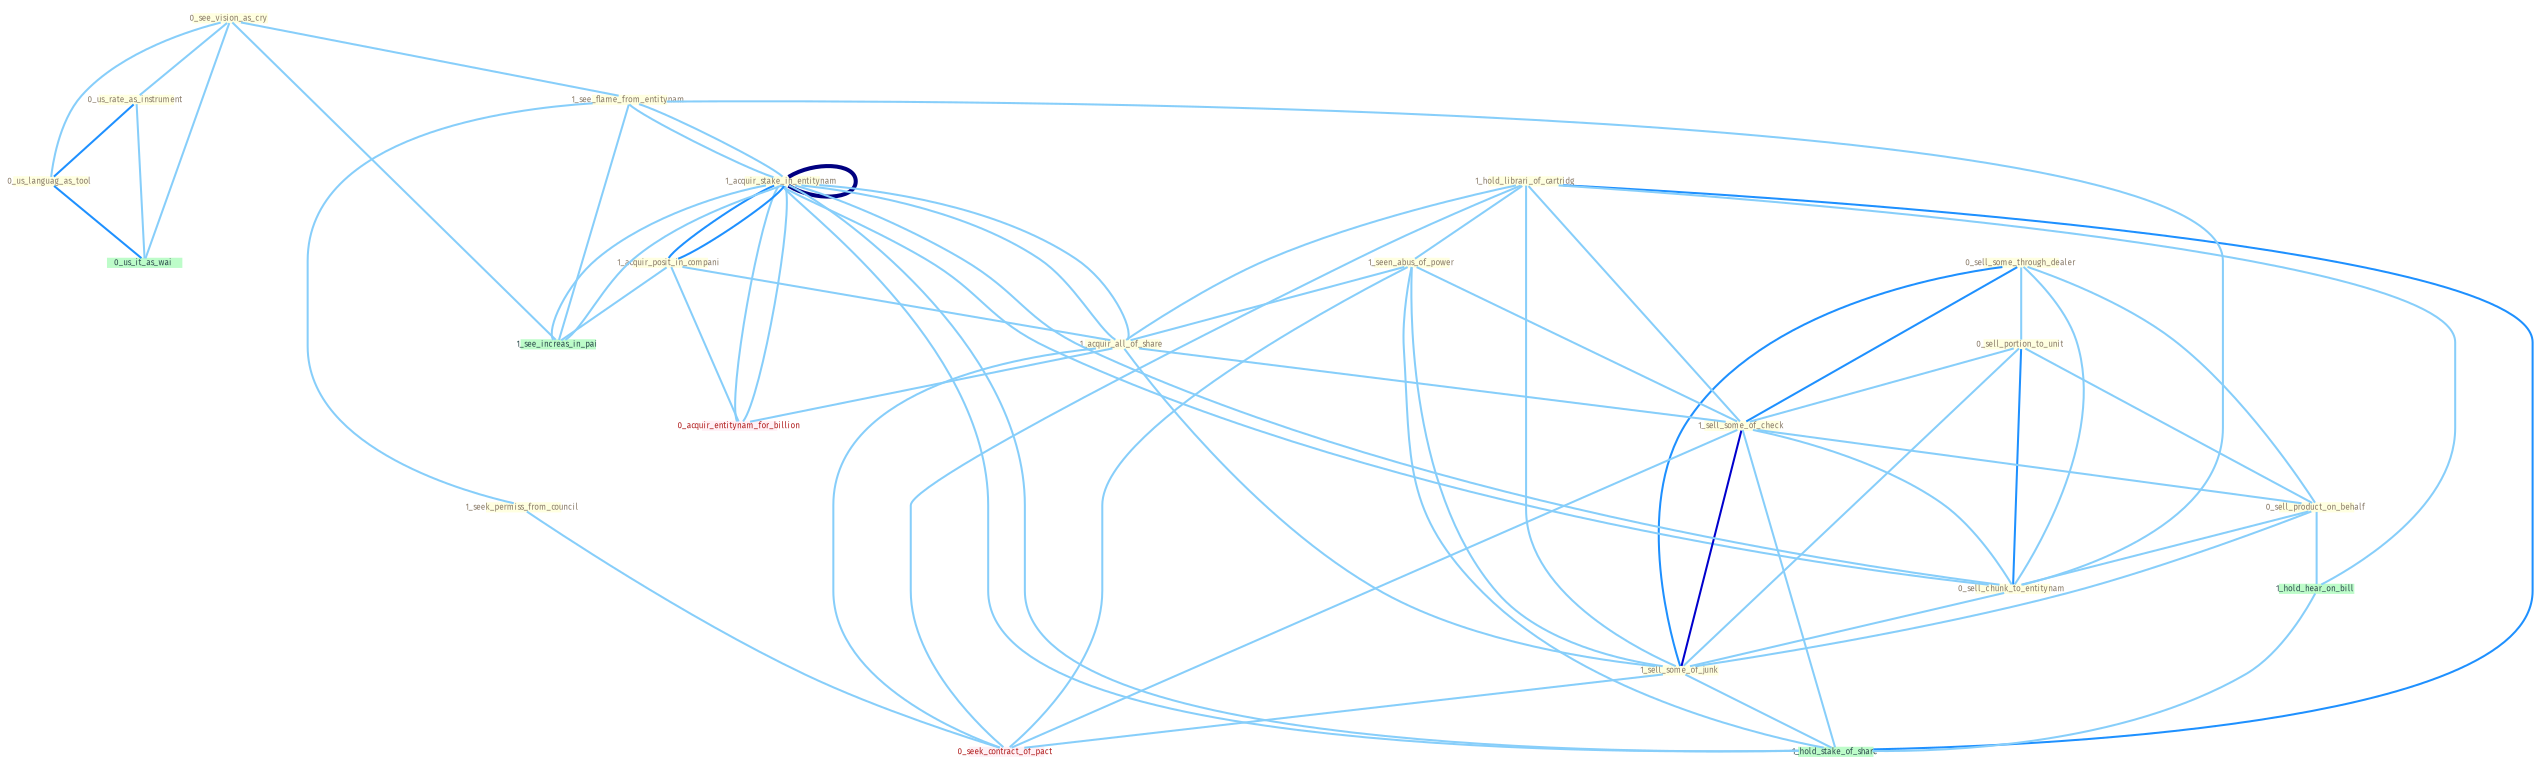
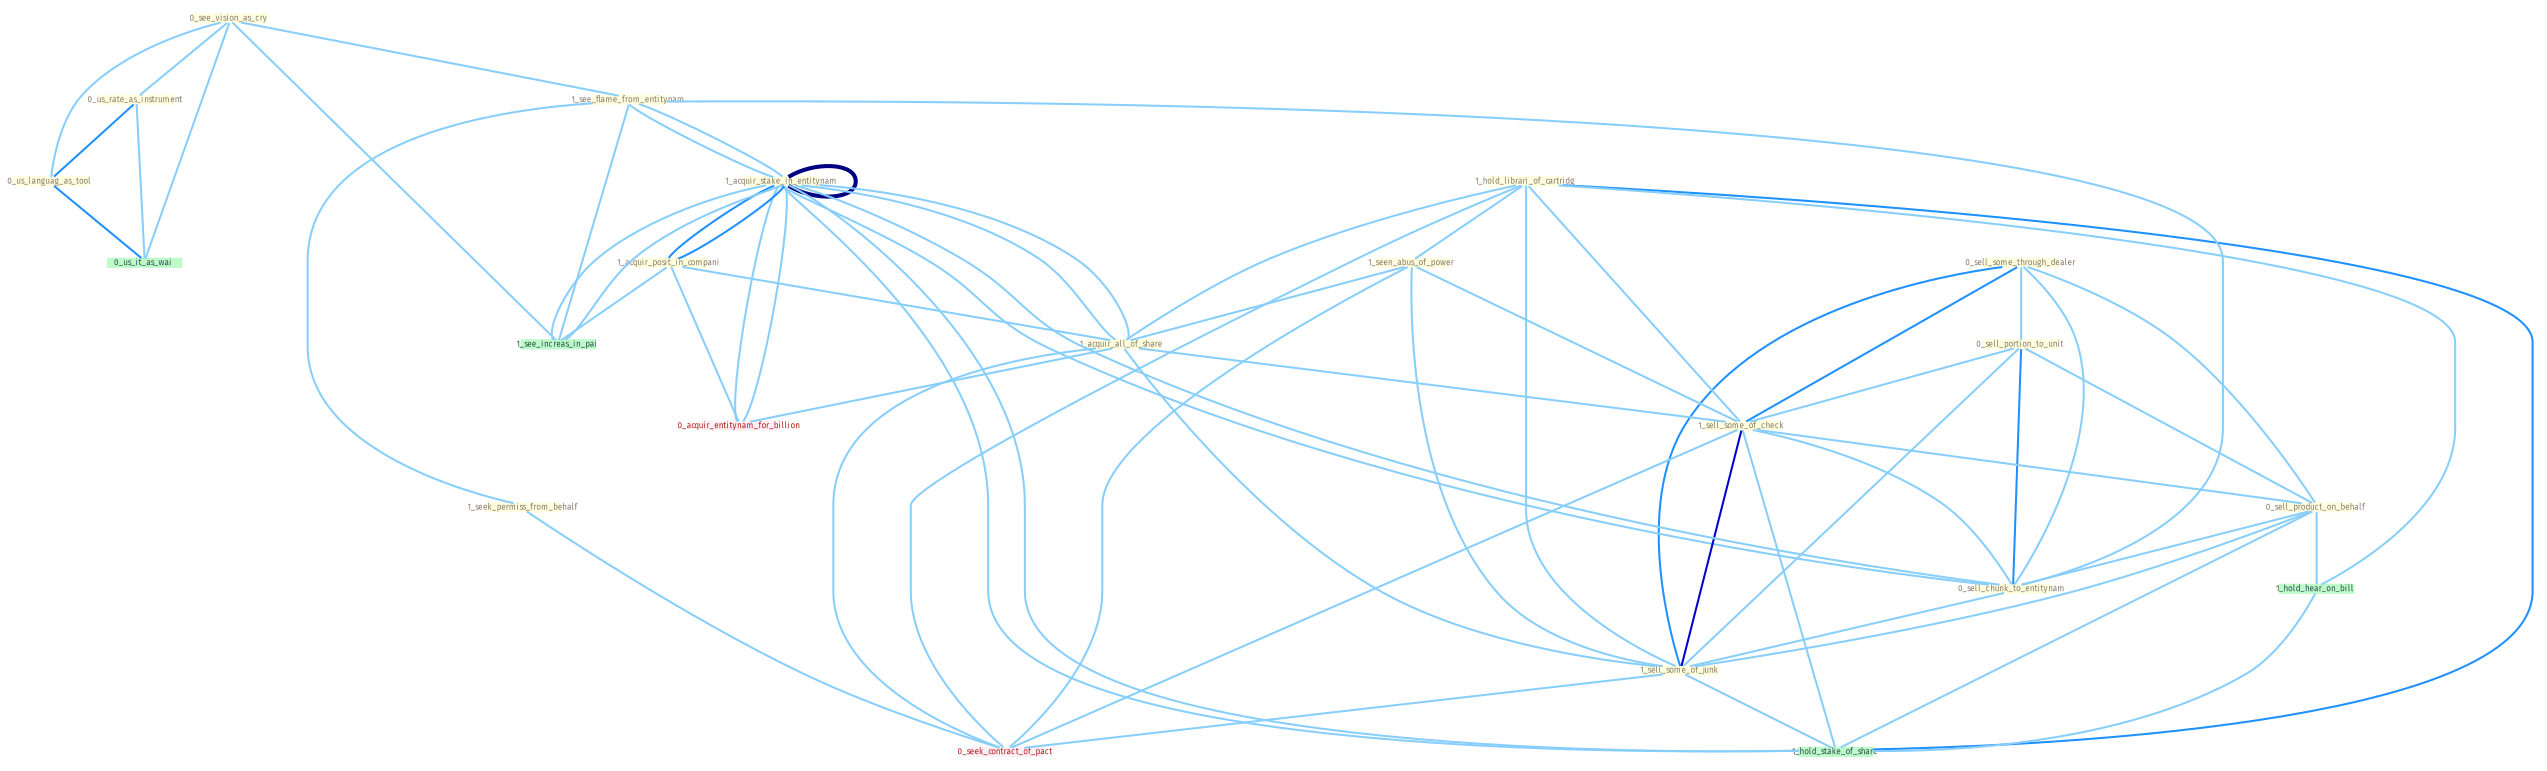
node "1_seek_permiss_from_council": label "1_seek_permiss_from_council" -> "1_seek_permiss_from_behalf"
edge "1_seen_abus_of_power" -- "1_hold_stake_of_share": now "0_sell_product_on_behalf" -- "1_hold_stake_of_share"
